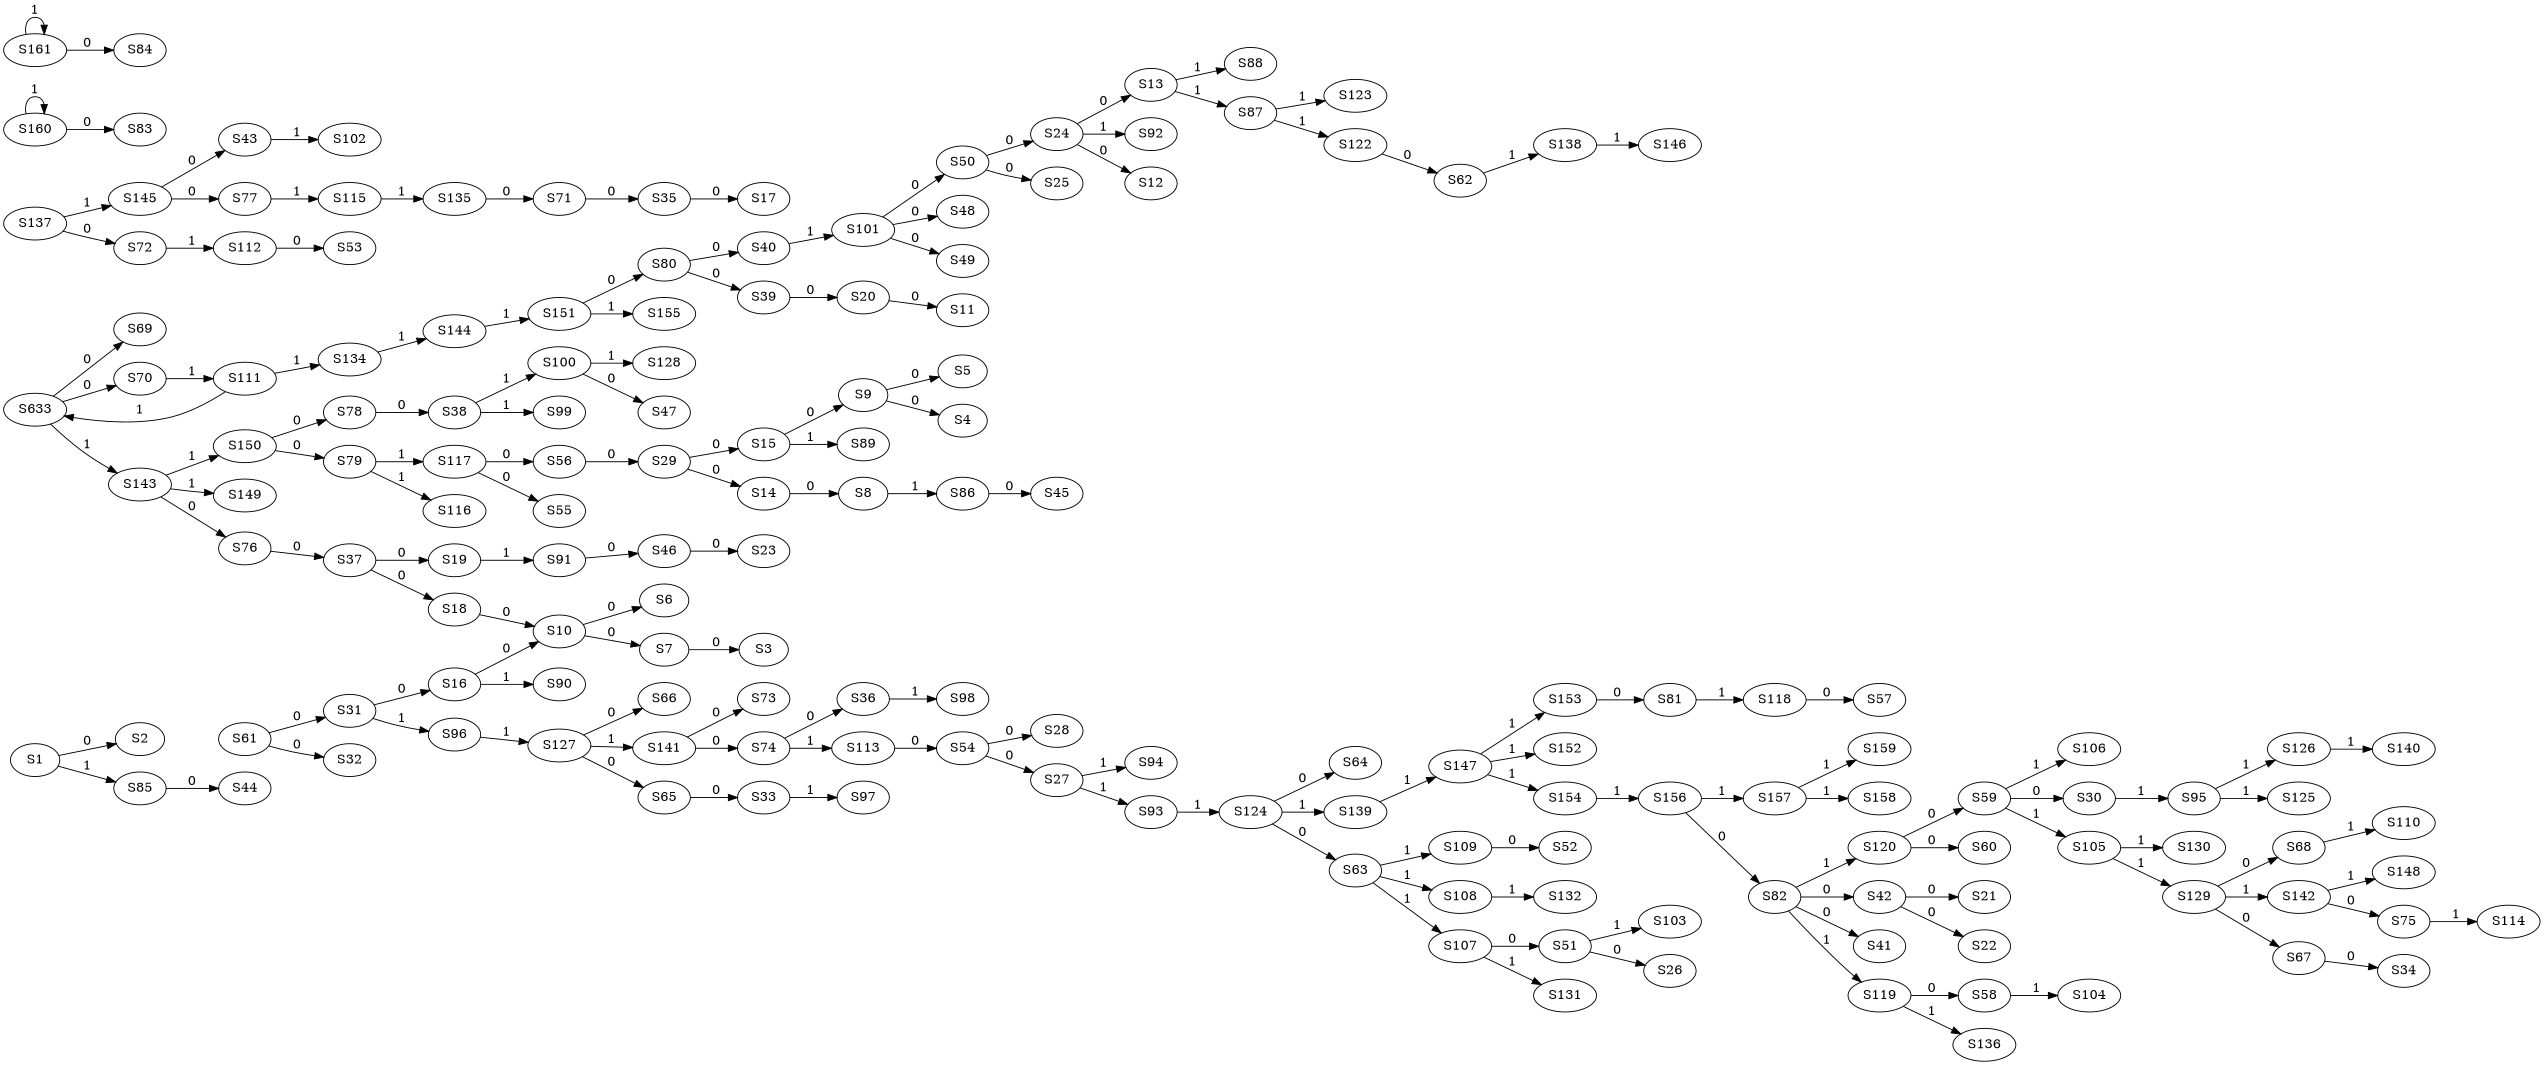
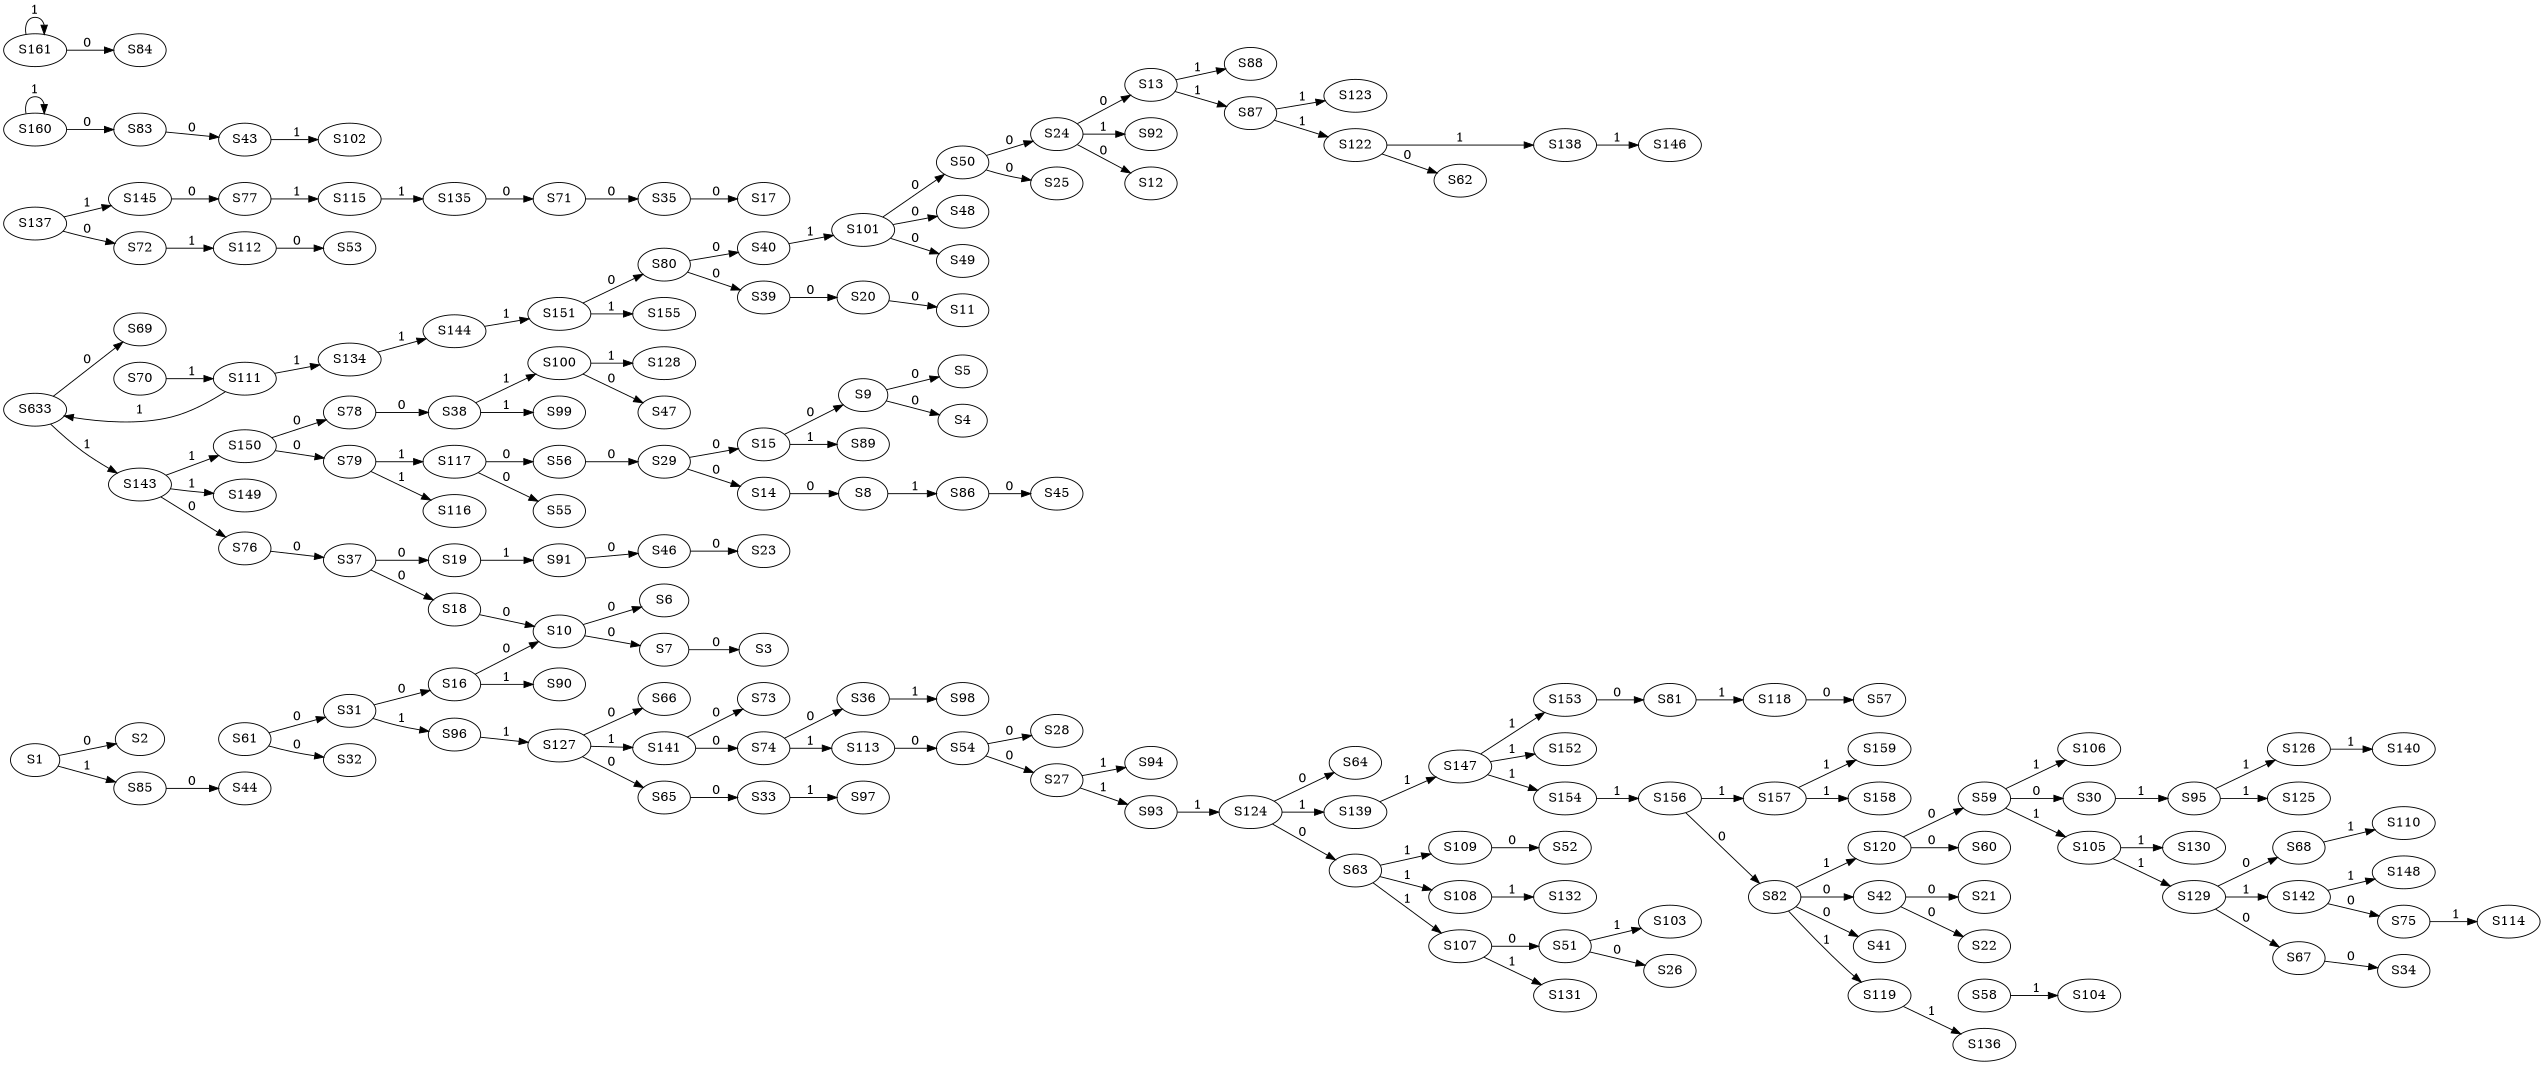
edge "S62" -> "S138": now "S122" -> "S138"
edge "S145" -> "S43": now "S83" -> "S43"
edge "S633" -> "S70": removed, label "0"
edge "S119" -> "S58": removed, label "0"
